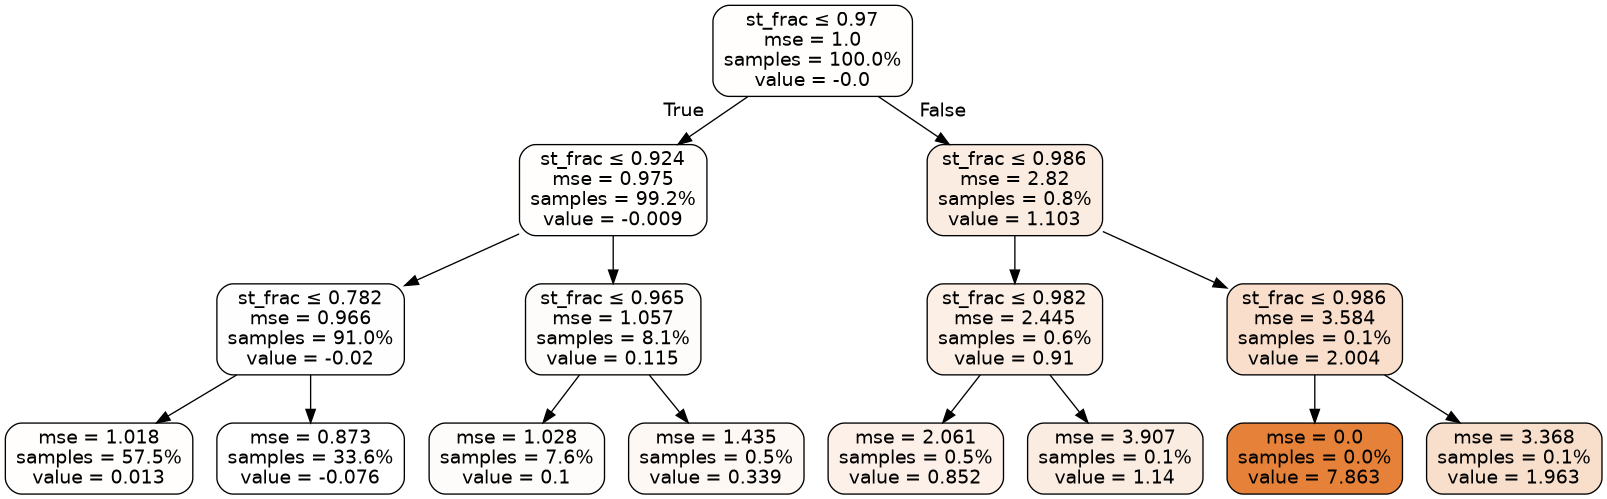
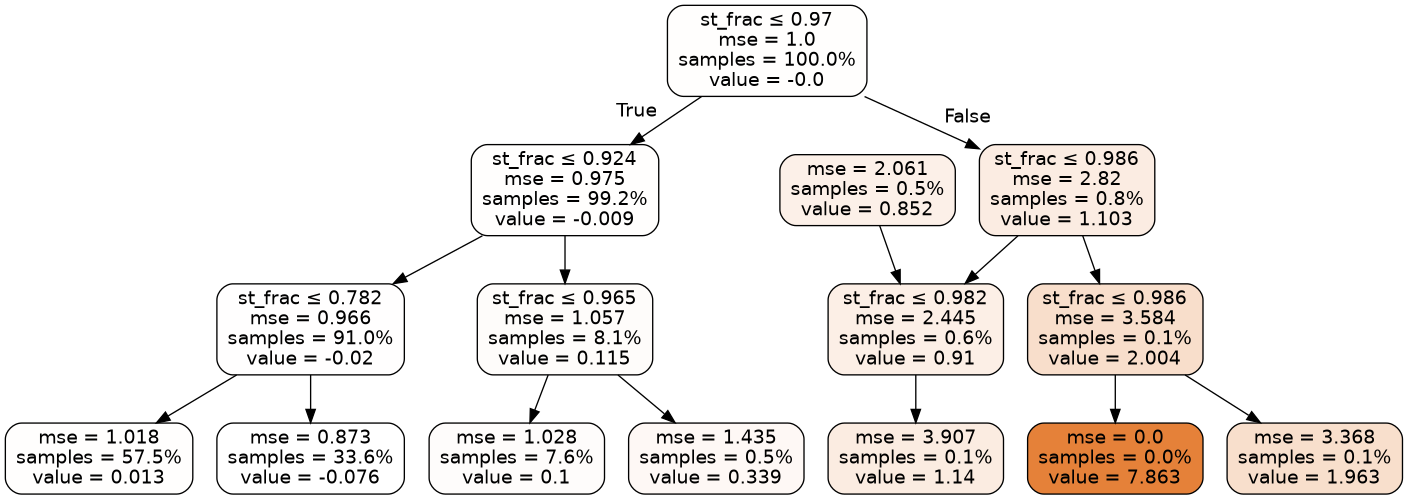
edge "st_frac ≤ 0.982" -> "mse = 2.061": reversed
